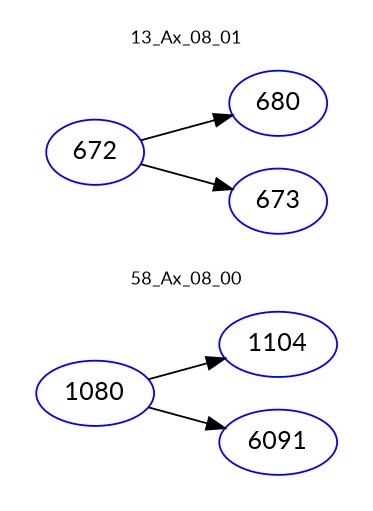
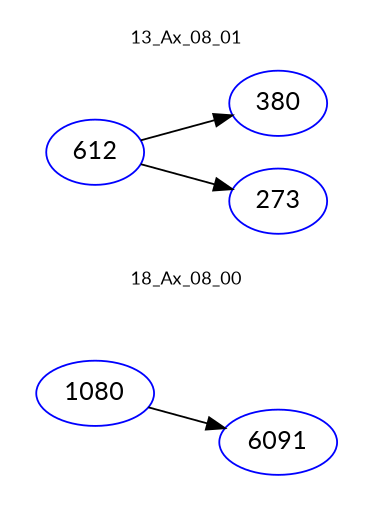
node "680": label "680" -> "380"
node "672": label "672" -> "612"
node "673": label "673" -> "273"
cluster "58_Ax_08_00": label "58_Ax_08_00" -> "18_Ax_08_00"
node "1104": removed
